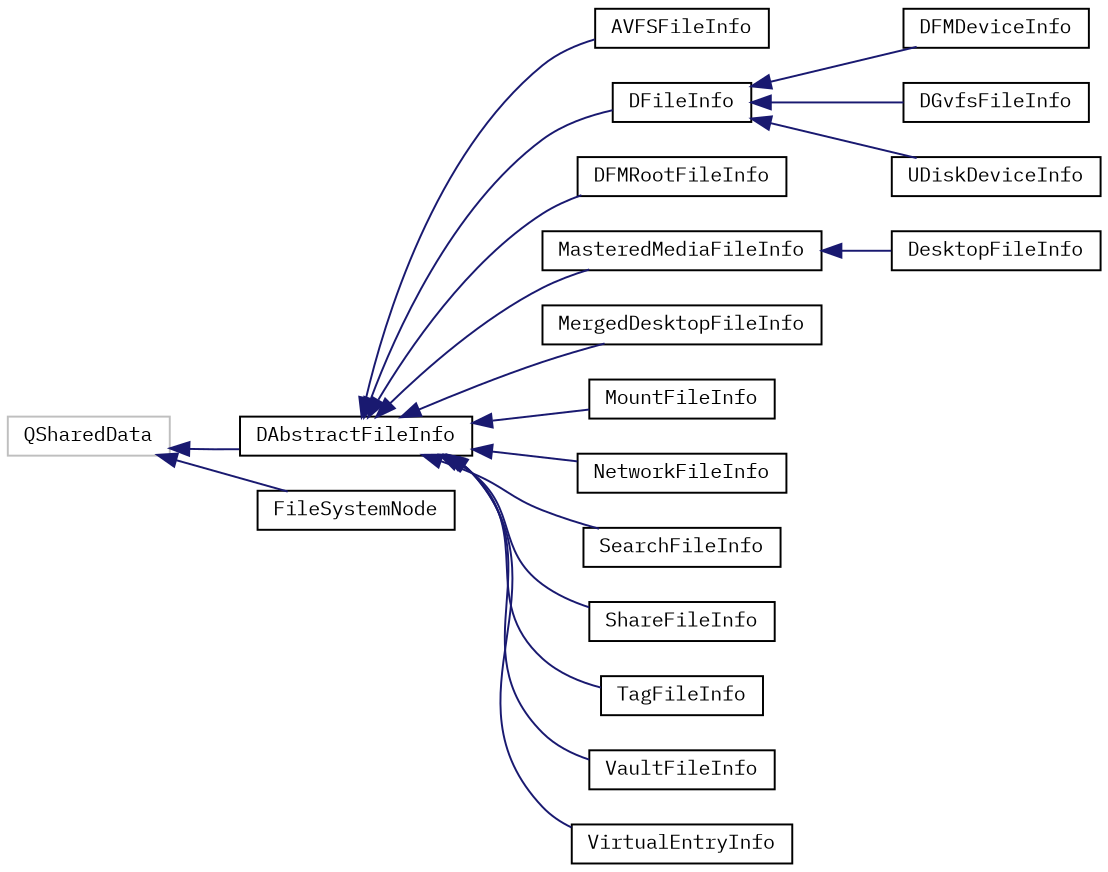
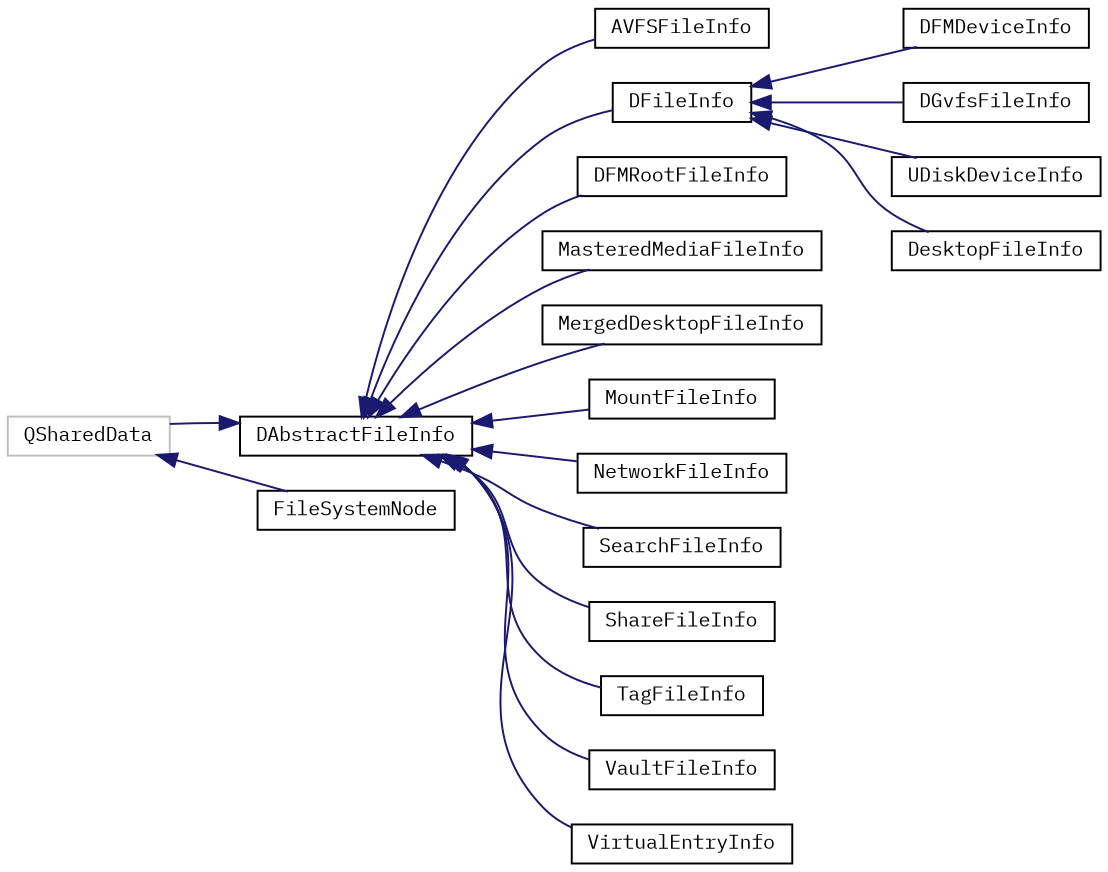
edge "DesktopFileInfo" -> "MasteredMediaFileInfo": now "DesktopFileInfo" -> "DFileInfo"
edge "DAbstractFileInfo" -> "QSharedData": reversed
